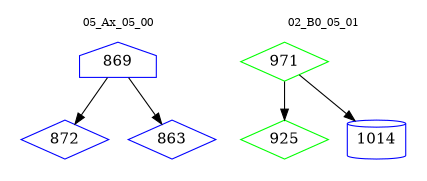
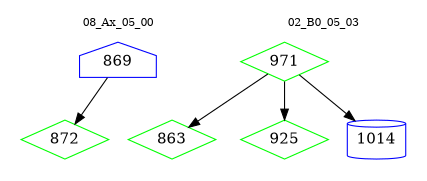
cluster "05_Ax_05_00": label "05_Ax_05_00" -> "08_Ax_05_00"
cluster "02_B0_05_01": label "02_B0_05_01" -> "02_B0_05_03"
edge "869" -> "863": now "971" -> "863"
node "872": color blue -> green
node "863": color blue -> green
